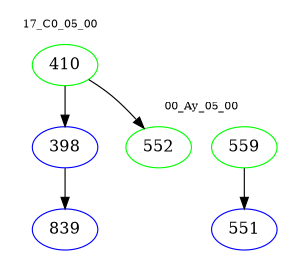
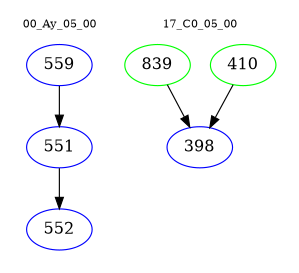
edge "410" -> "552": now "551" -> "552"
node "552": color green -> blue
node "559": color green -> blue
edge "398" -> "839": reversed
node "839": color blue -> green
